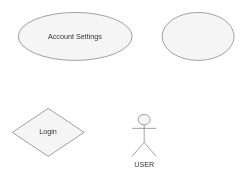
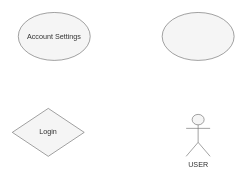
node "Account Settings": size 114x48 -> 72x48
node "USER": moved (144, 135) -> (198, 135)
